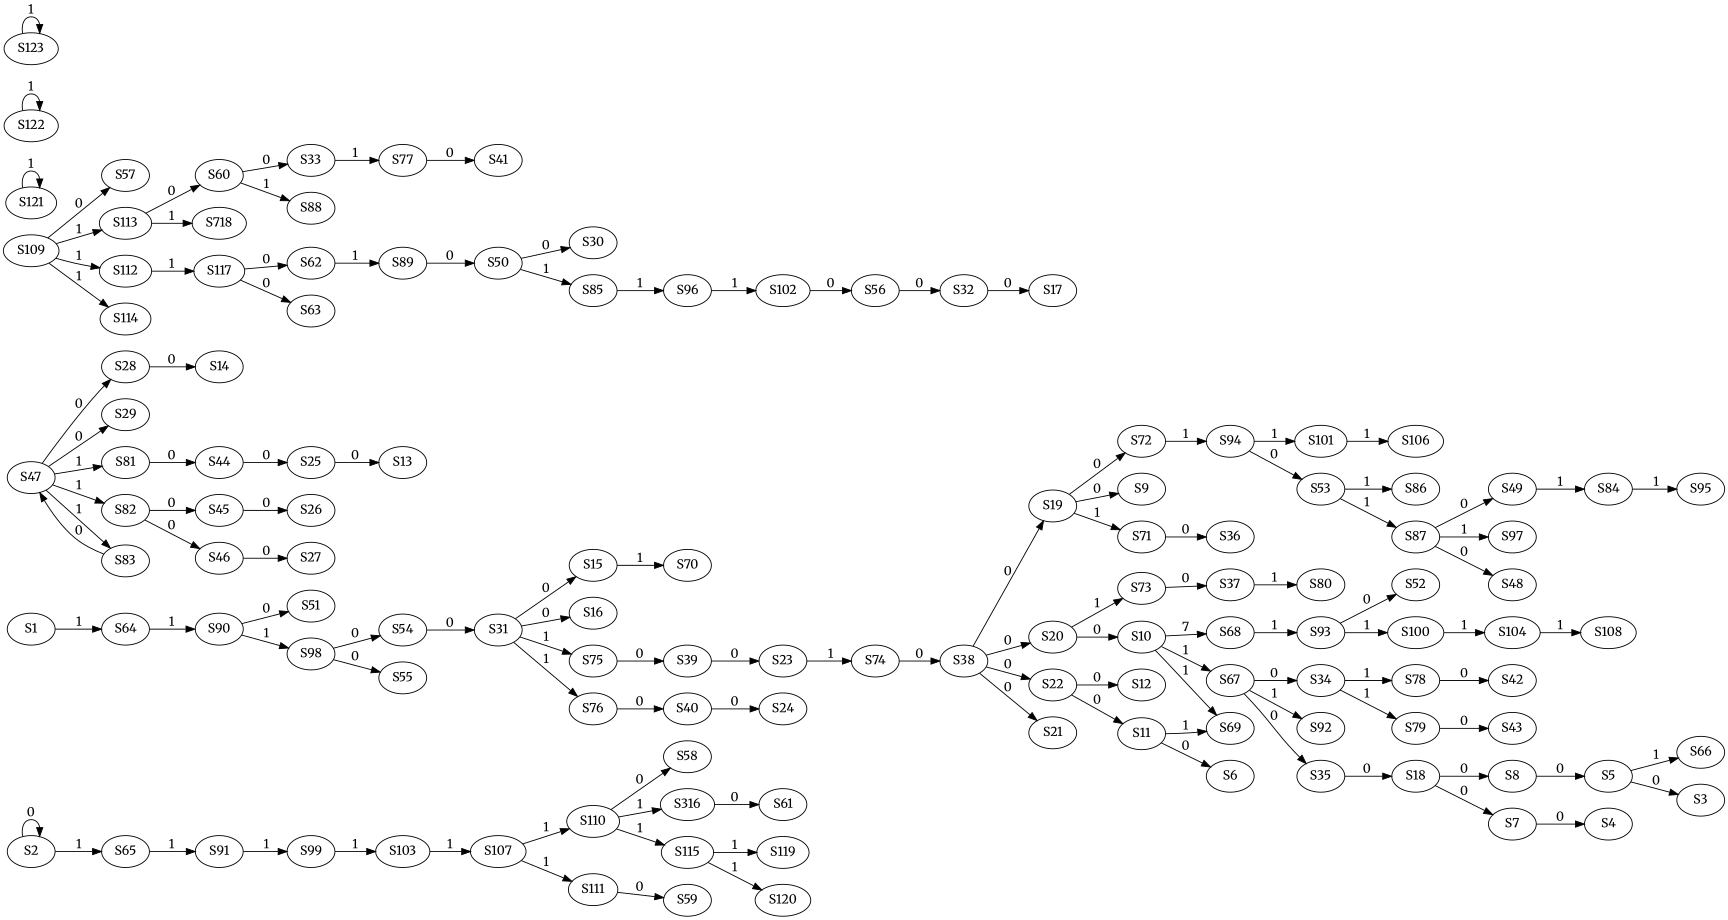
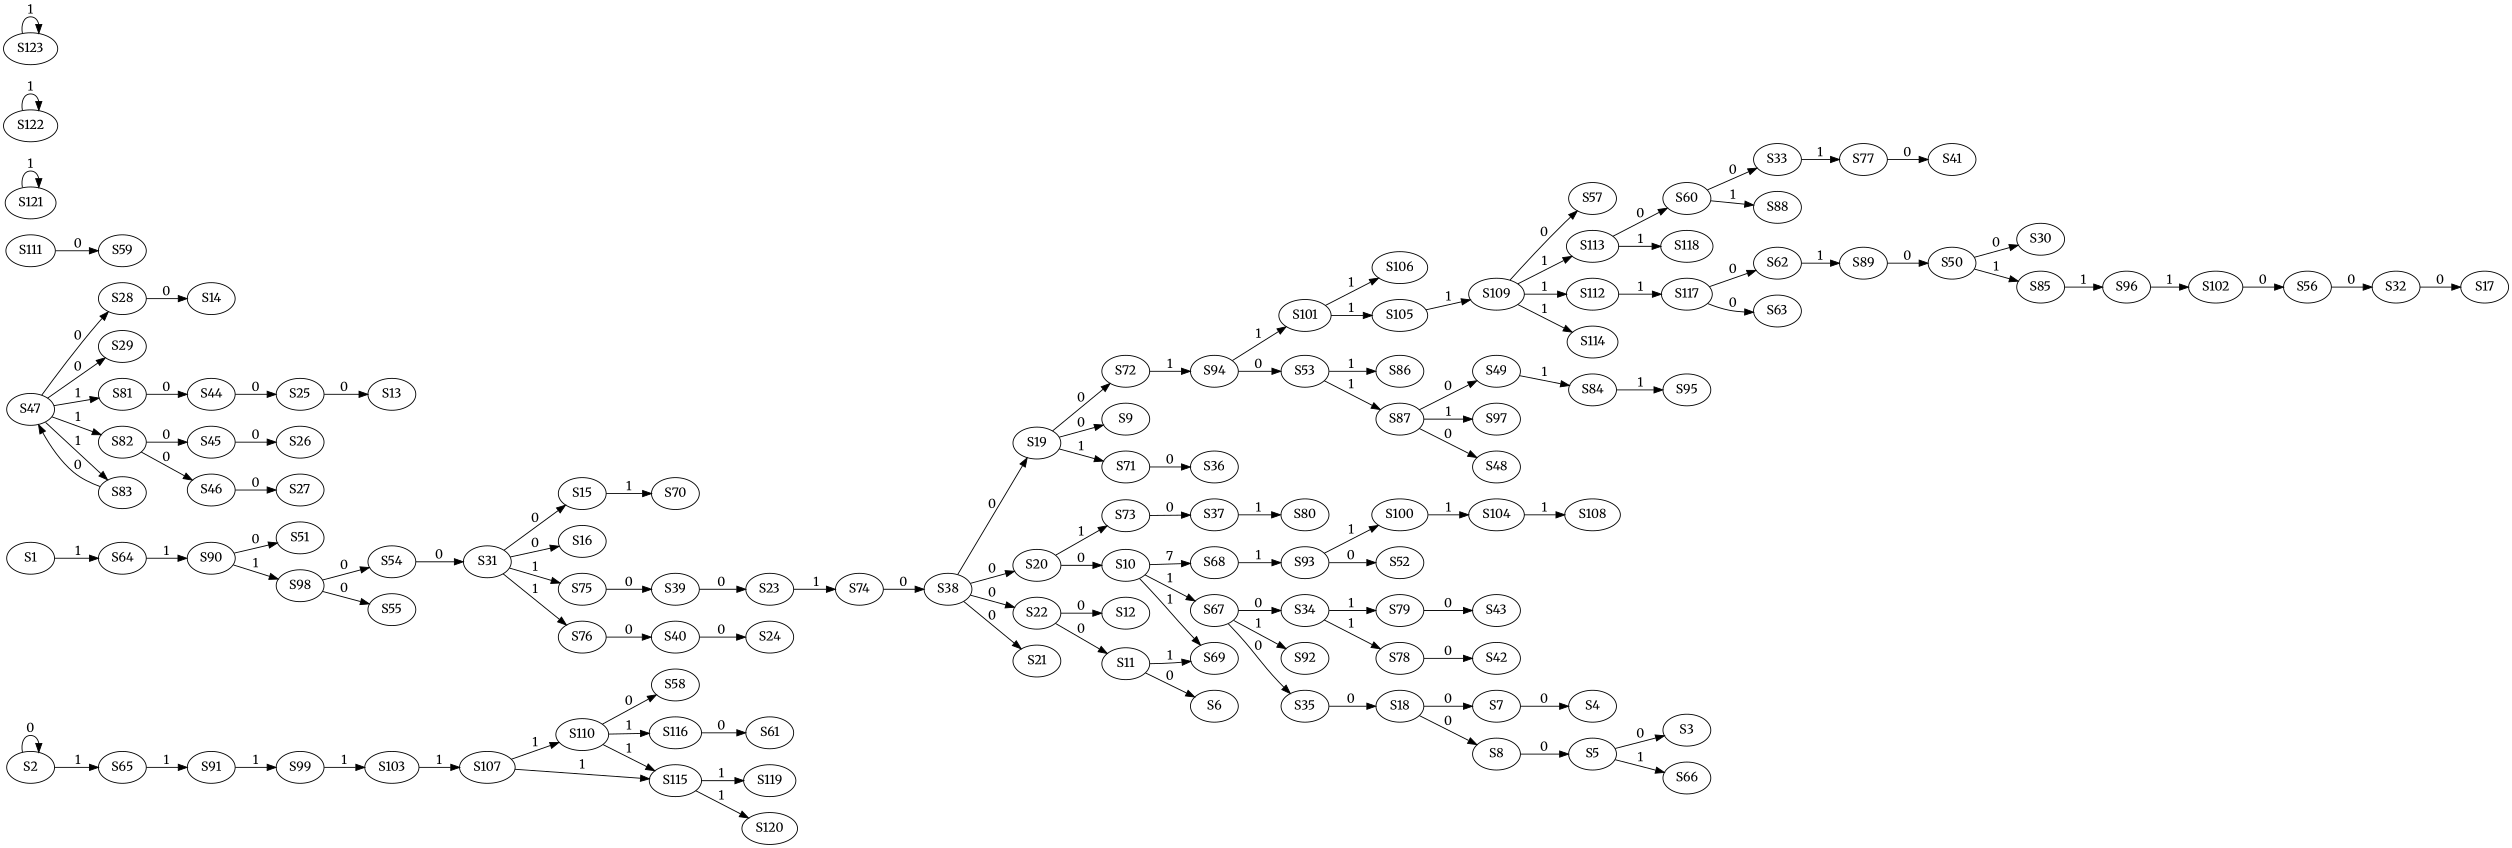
node "S718": label "S718" -> "S118"
node "S105": added
node "S316": label "S316" -> "S116"
edge "S107" -> "S111": now "S107" -> "S115"
